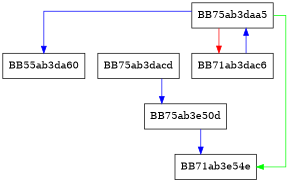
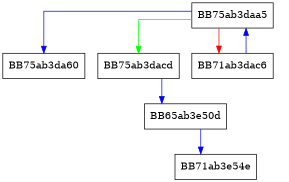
node "BB55ab3da60": label "BB55ab3da60" -> "BB75ab3da60"
edge "BB75ab3daa5" -> "BB71ab3e54e": now "BB75ab3daa5" -> "BB75ab3dacd"
node "BB75ab3e50d": label "BB75ab3e50d" -> "BB65ab3e50d"
